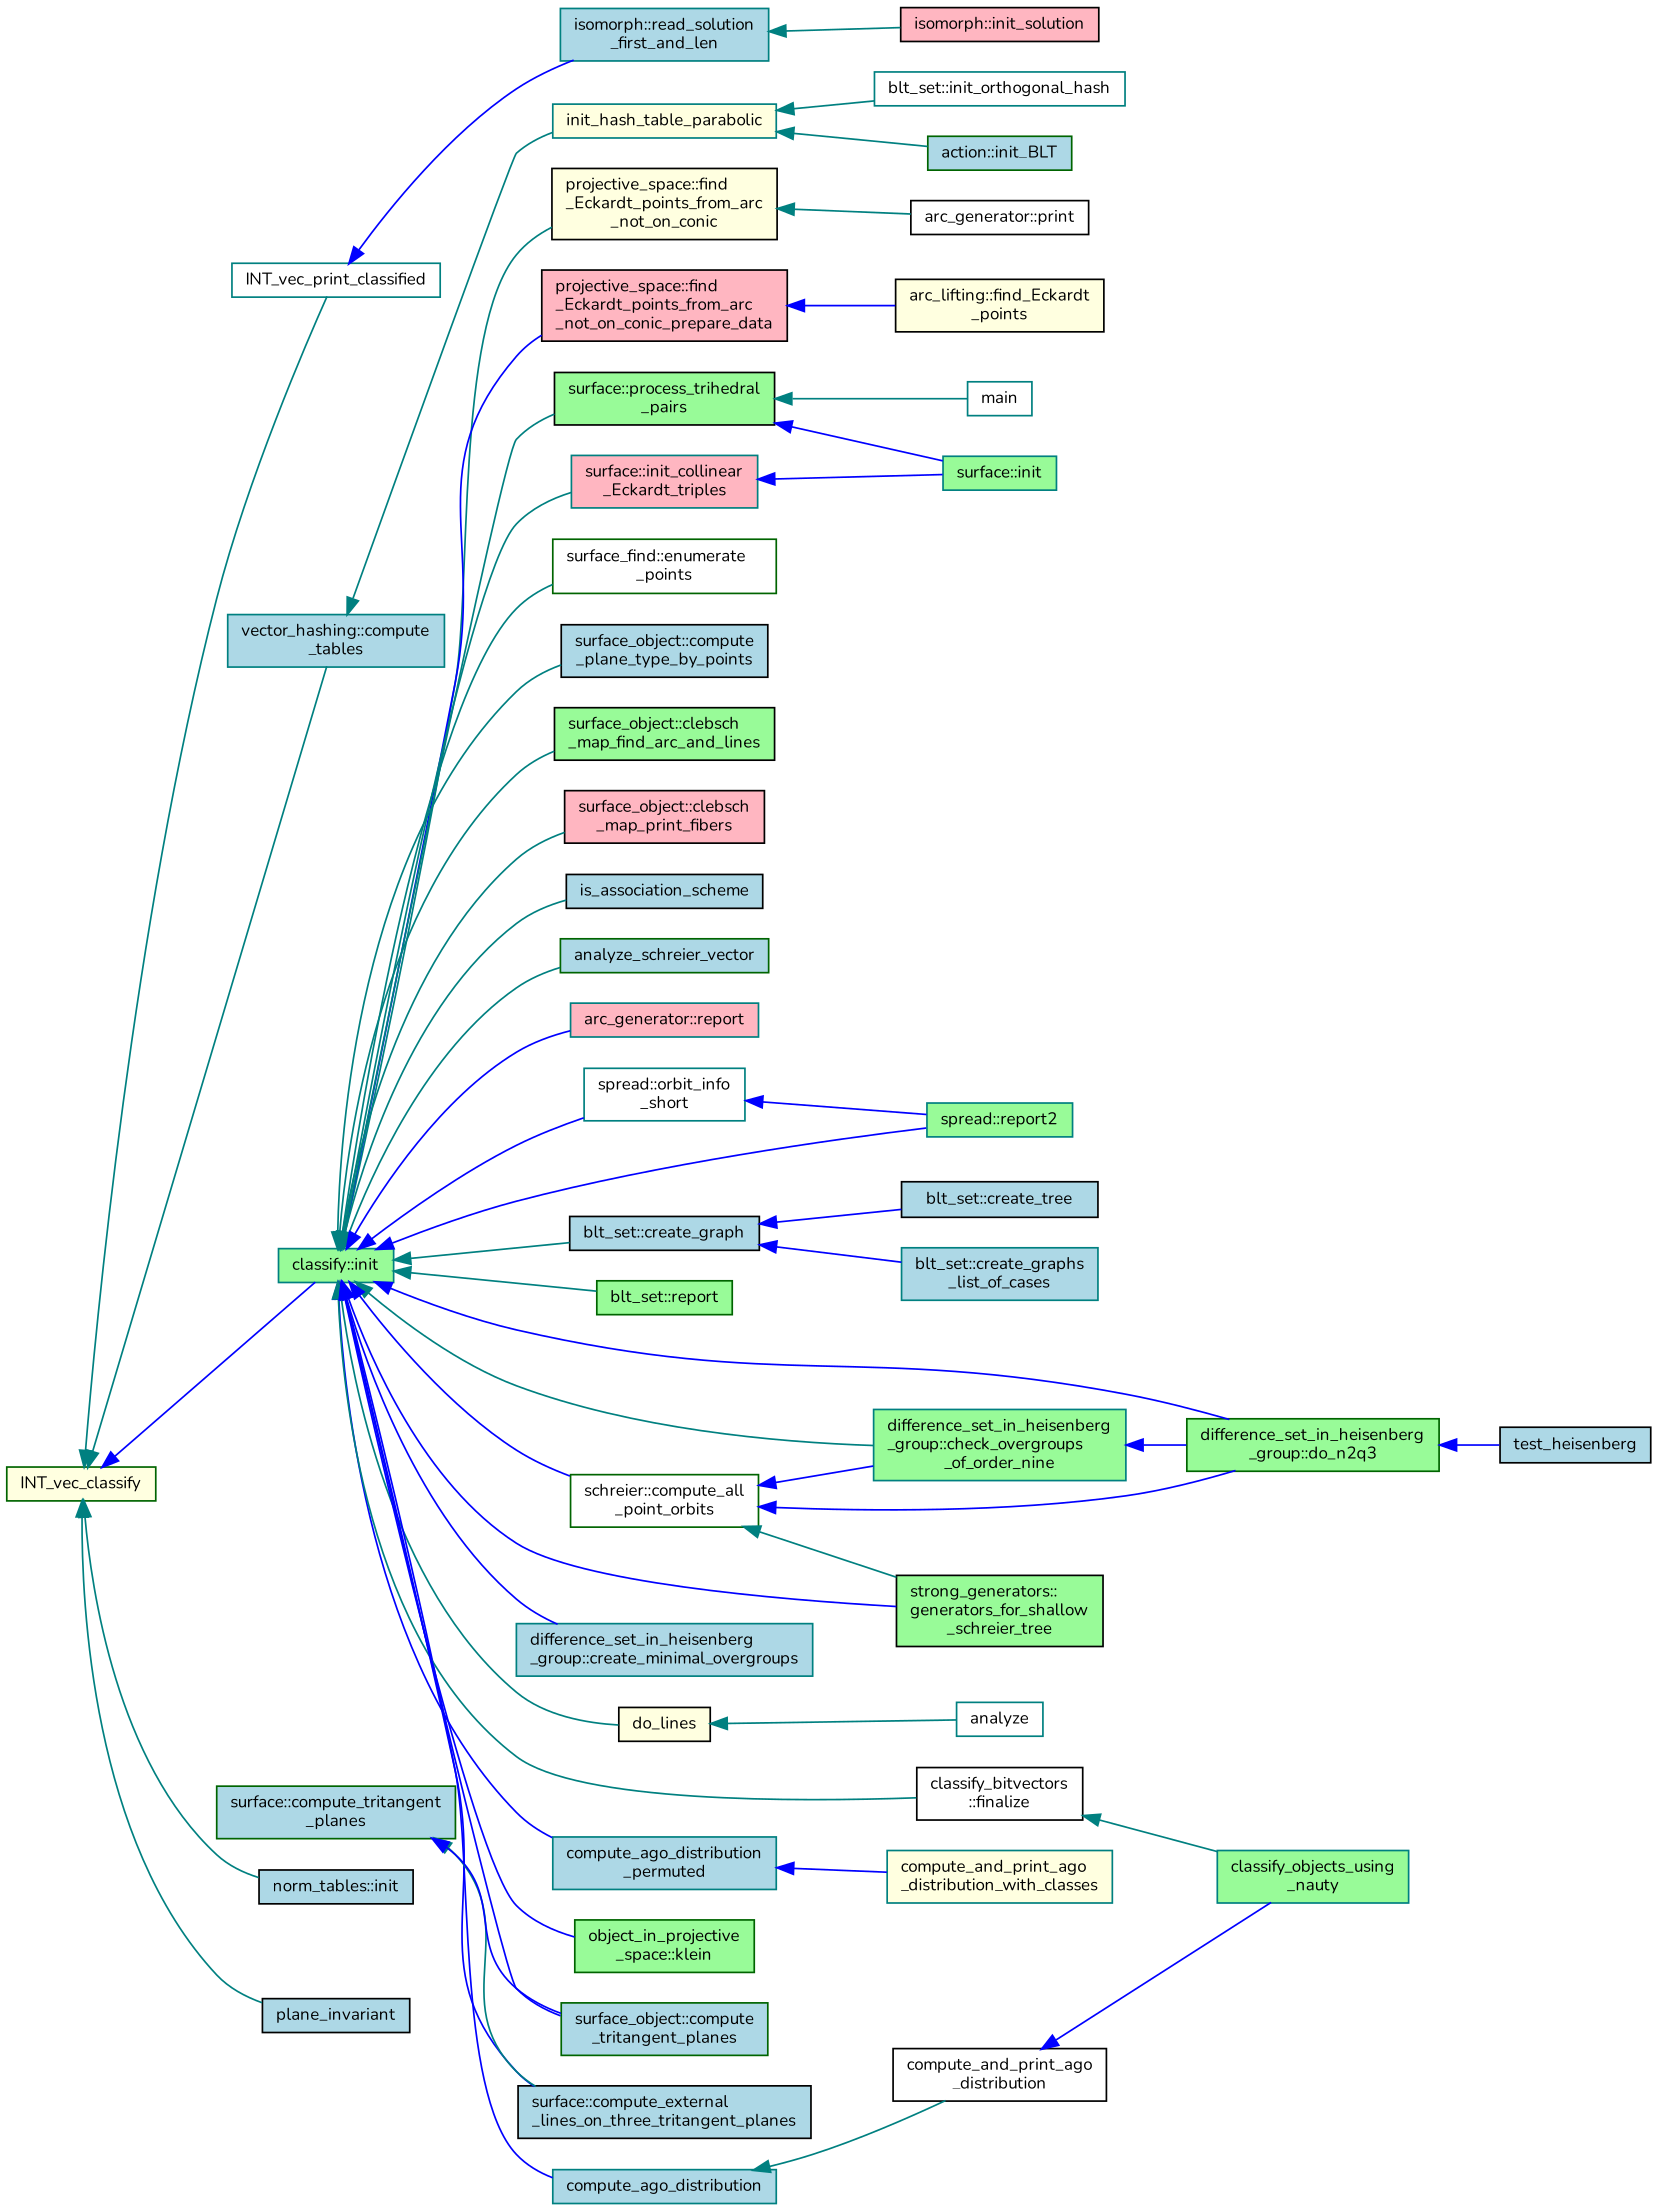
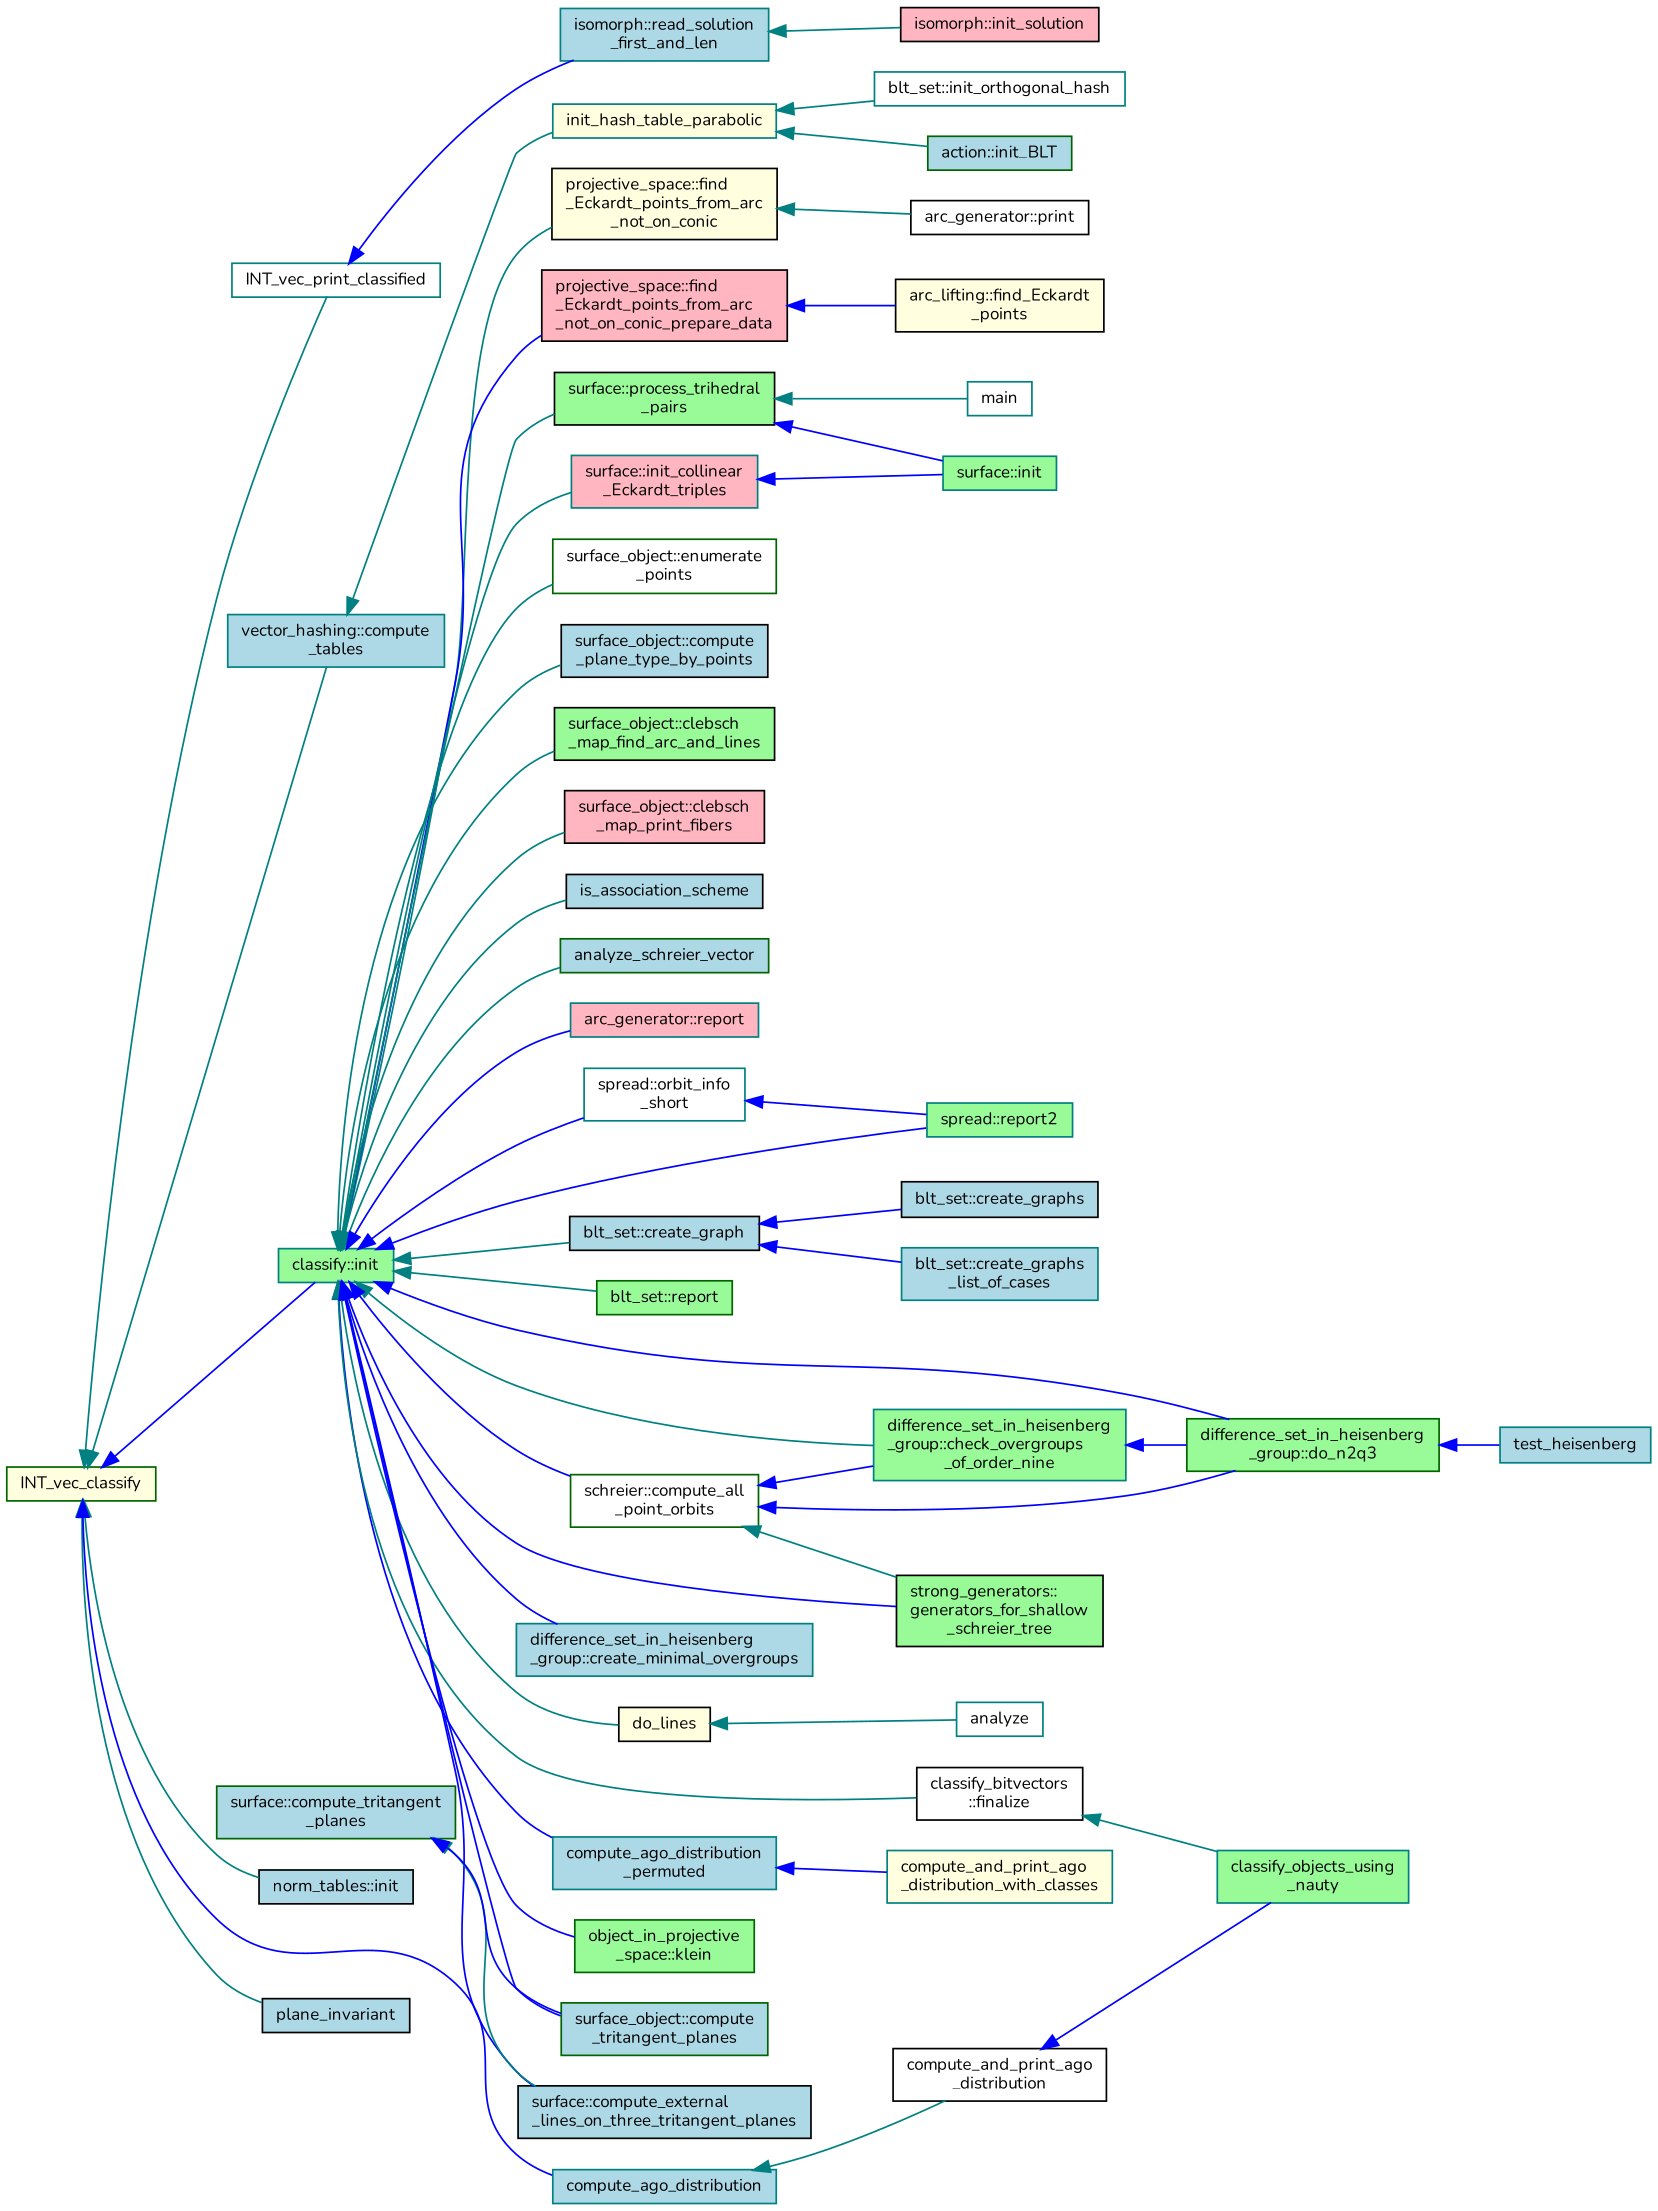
node "surface_find::enumerate _points": label "surface_find::enumerate _points" -> "surface_object::enumerate _points"
node "blt_set::create_tree": label "blt_set::create_tree" -> "blt_set::create_graphs"
node "test_heisenberg": color black -> teal
edge "compute_ago_distribution" -> "classify::init": now "compute_ago_distribution" -> "INT_vec_classify"
